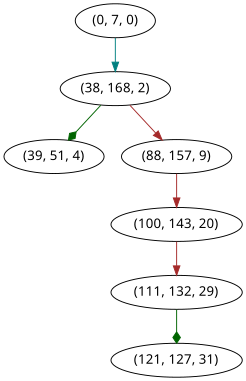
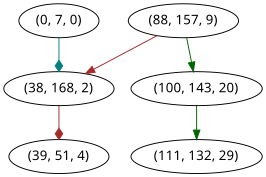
edge "(0, 7, 0)" -> "(38, 168, 2)": arrowhead normal -> diamond
edge "(38, 168, 2)" -> "(39, 51, 4)": color darkgreen -> brown
edge "(38, 168, 2)" -> "(88, 157, 9)": reversed
edge "(88, 157, 9)" -> "(100, 143, 20)": color brown -> darkgreen
edge "(100, 143, 20)" -> "(111, 132, 29)": color brown -> darkgreen
node "(121, 127, 31)": removed
